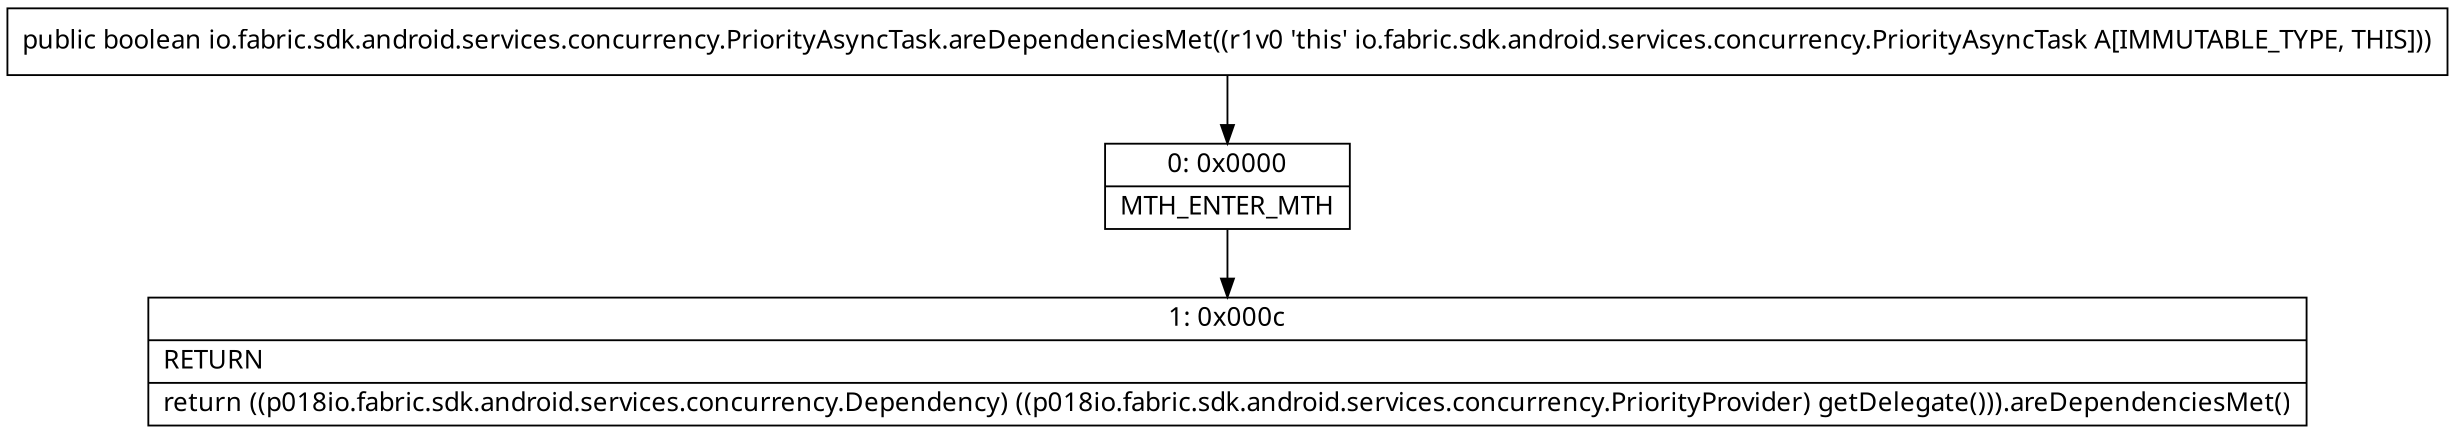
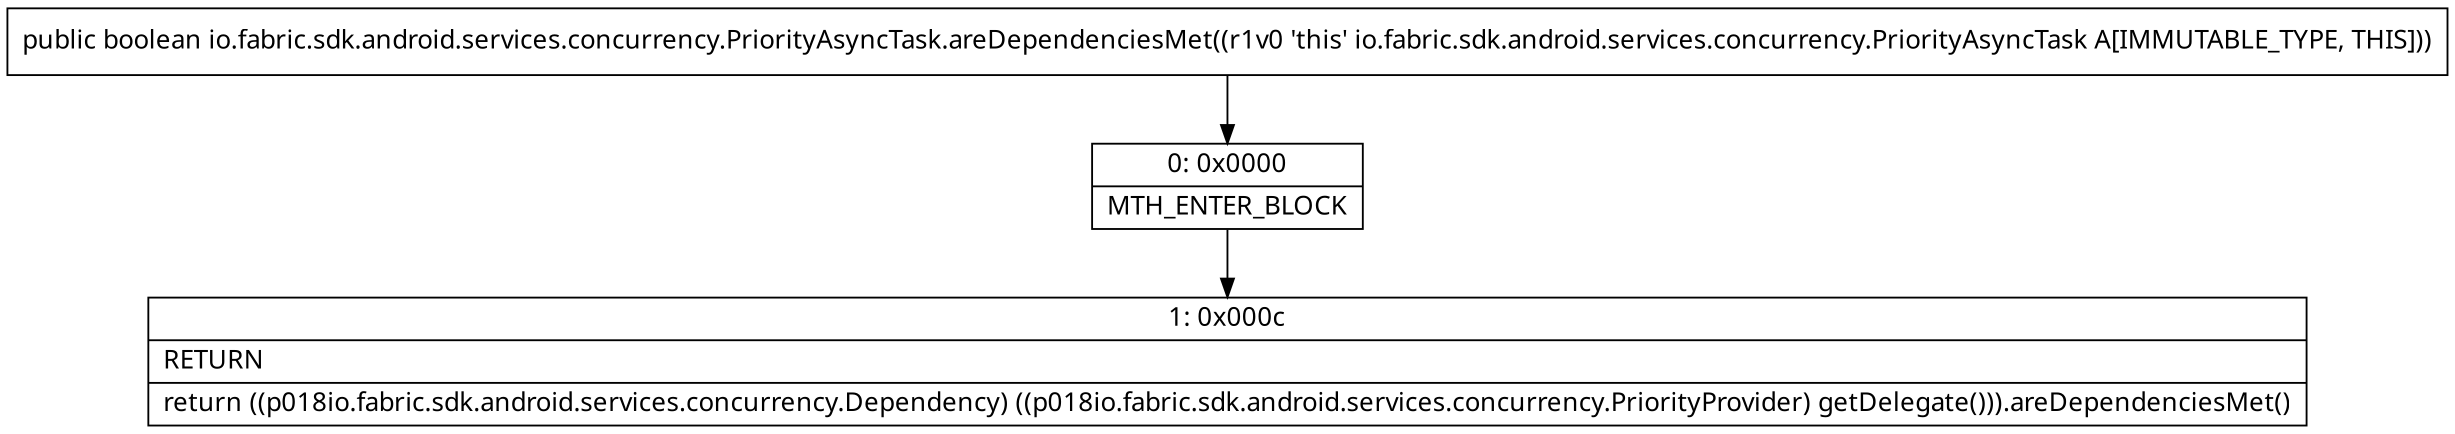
node "0: 0x0000": text "MTH_ENTER_MTH" -> "MTH_ENTER_BLOCK"
